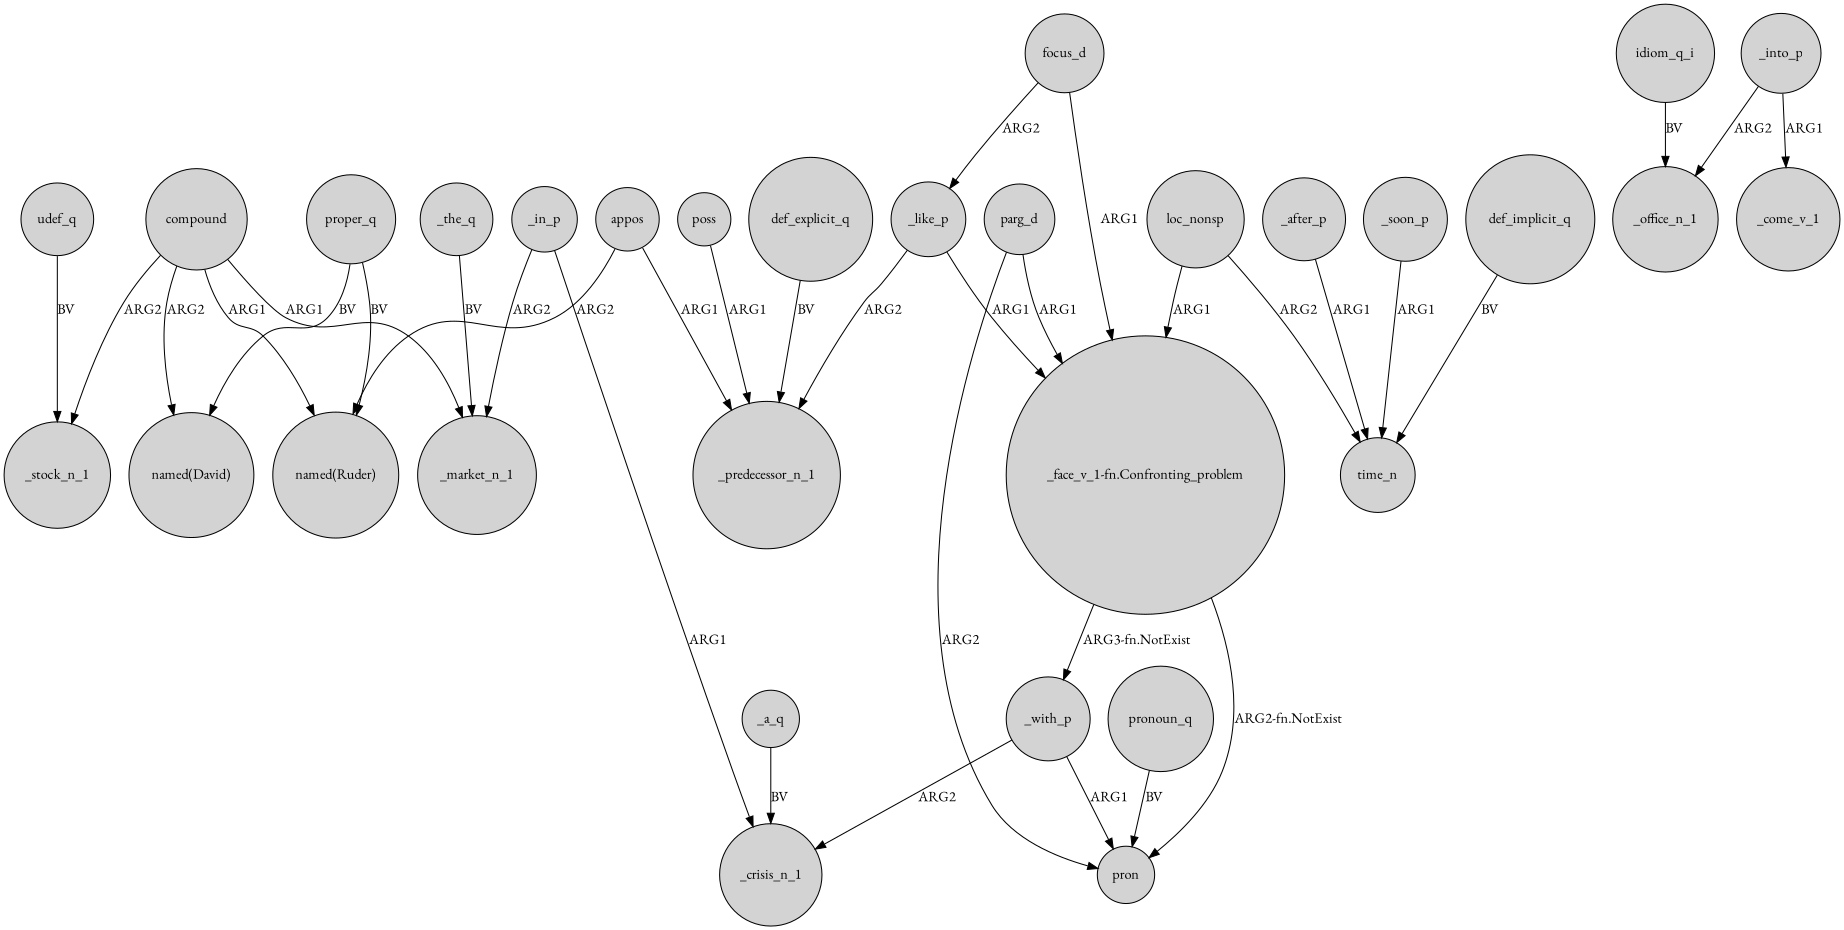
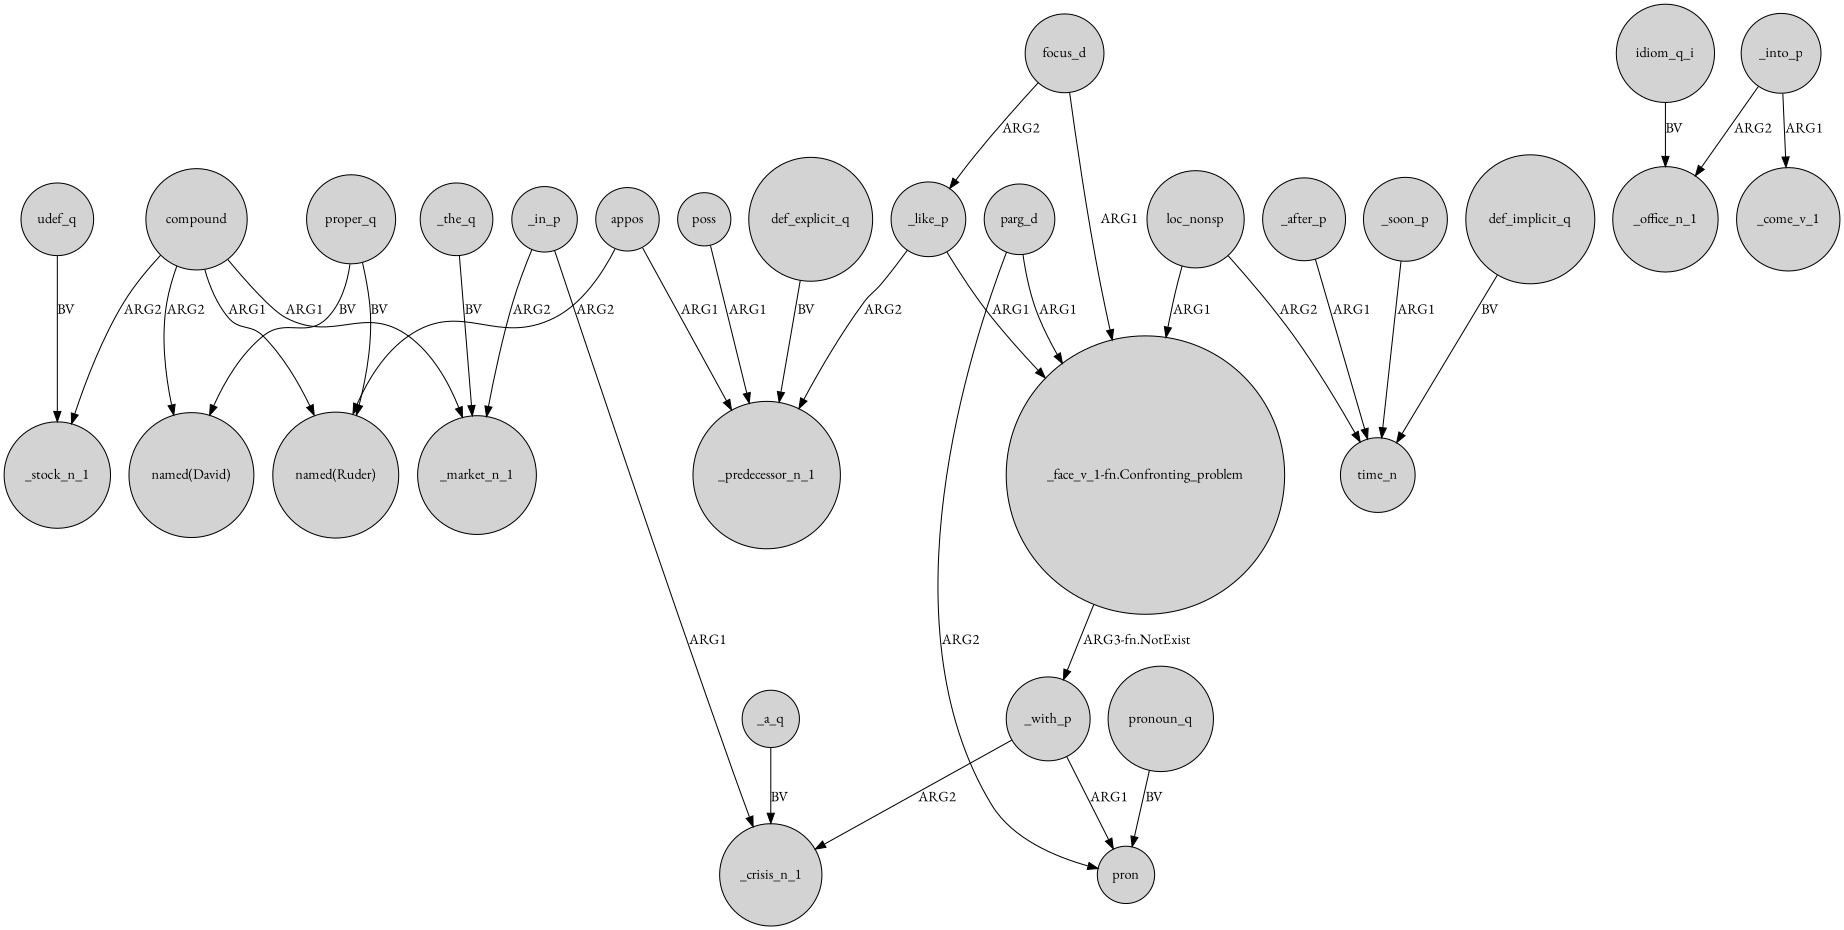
edge "_face_v_1-fn.Confronting_problem" -> "pron": removed, label "ARG2-fn.NotExist"
